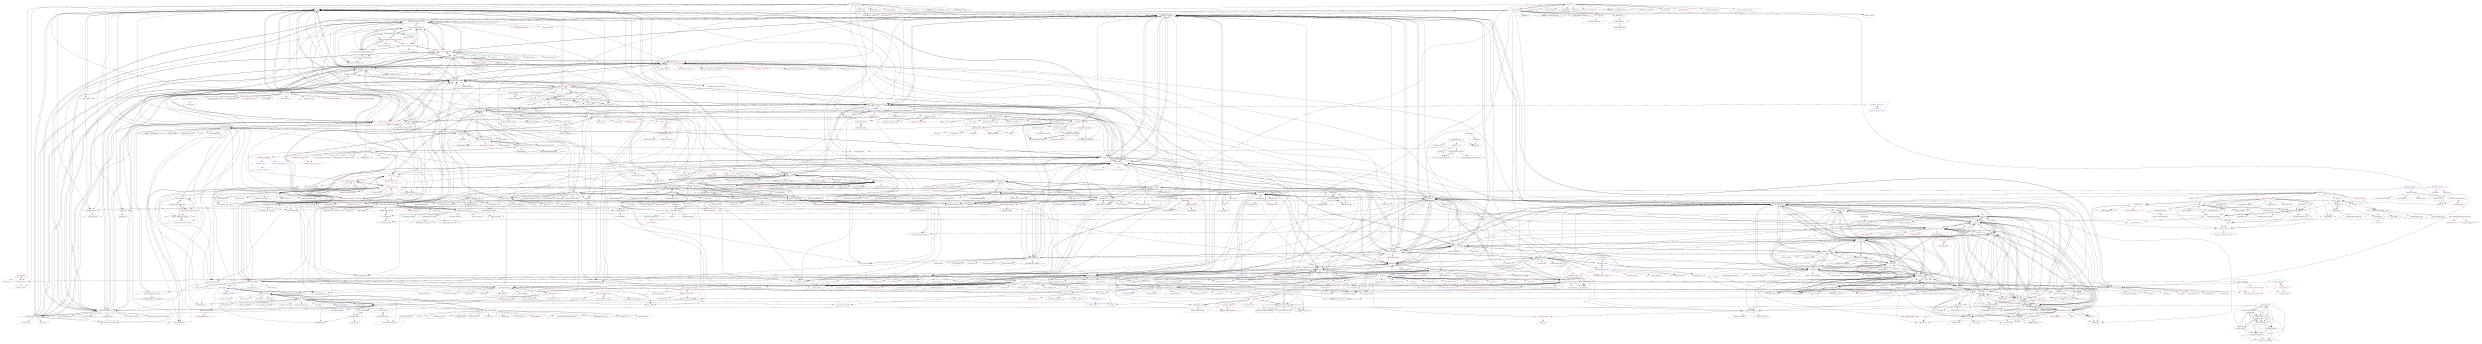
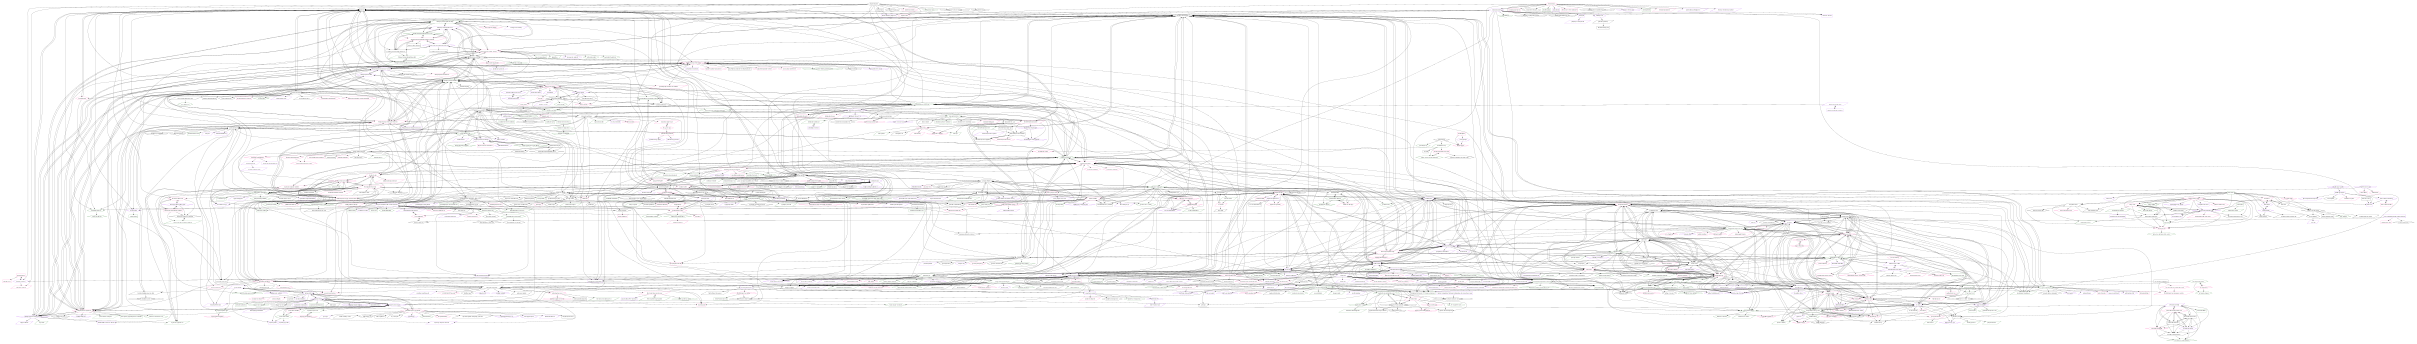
node "LibreSignal/LibreSignal": removed
node "libreboard/libreboard": removed
node "GPGTools/Mobile": added
node "aitjcize/tox-irc-sync": added
